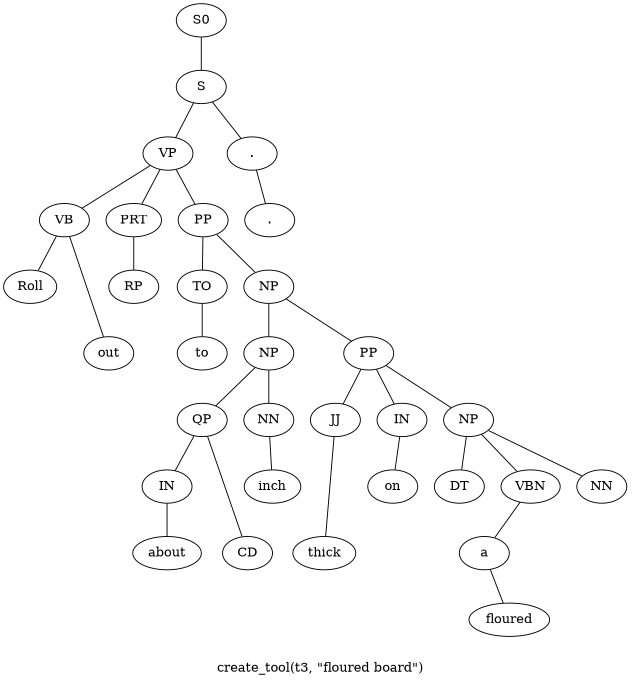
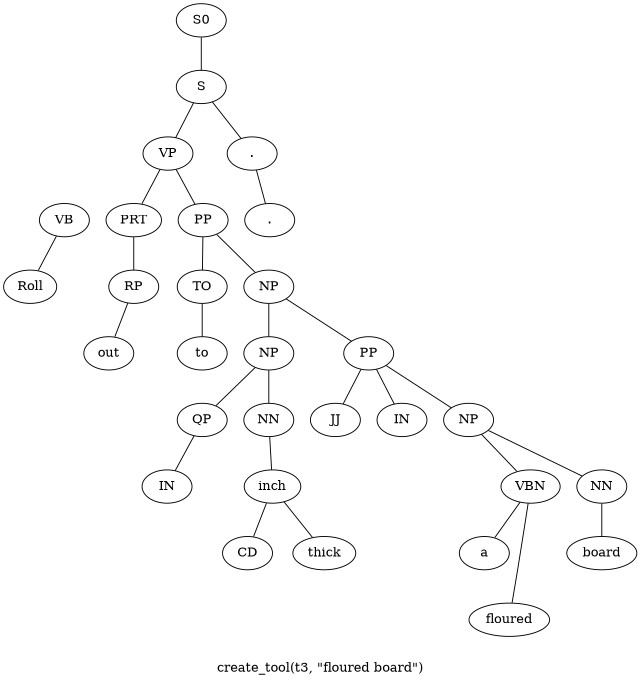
edge "VP" -- "VB": removed
edge "VB" -- "out": now "RP" -- "out"
edge "QP" -- "CD": now "inch" -- "CD"
edge "JJ" -- "thick": now "inch" -- "thick"
node "on": removed
node "DT": removed
node "about": removed
node "board": added
edge "a" -- "floured": now "VBN" -- "floured"
